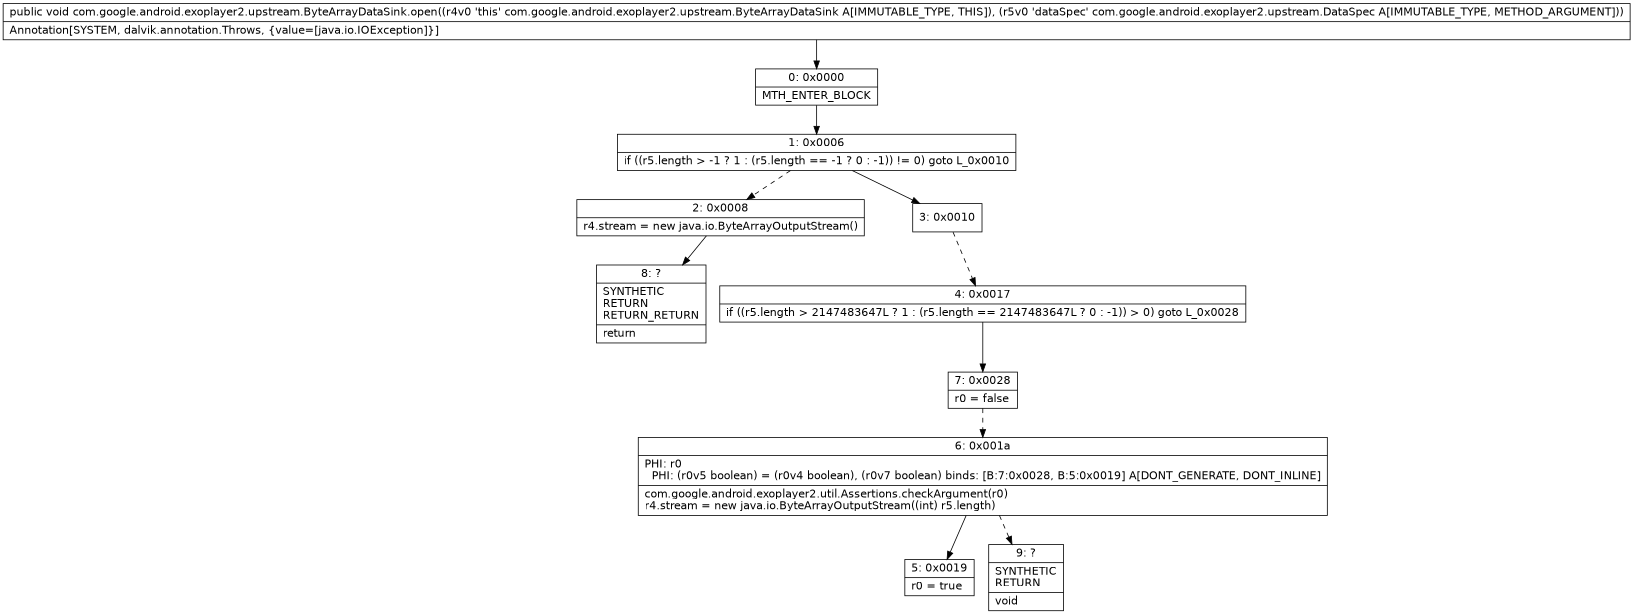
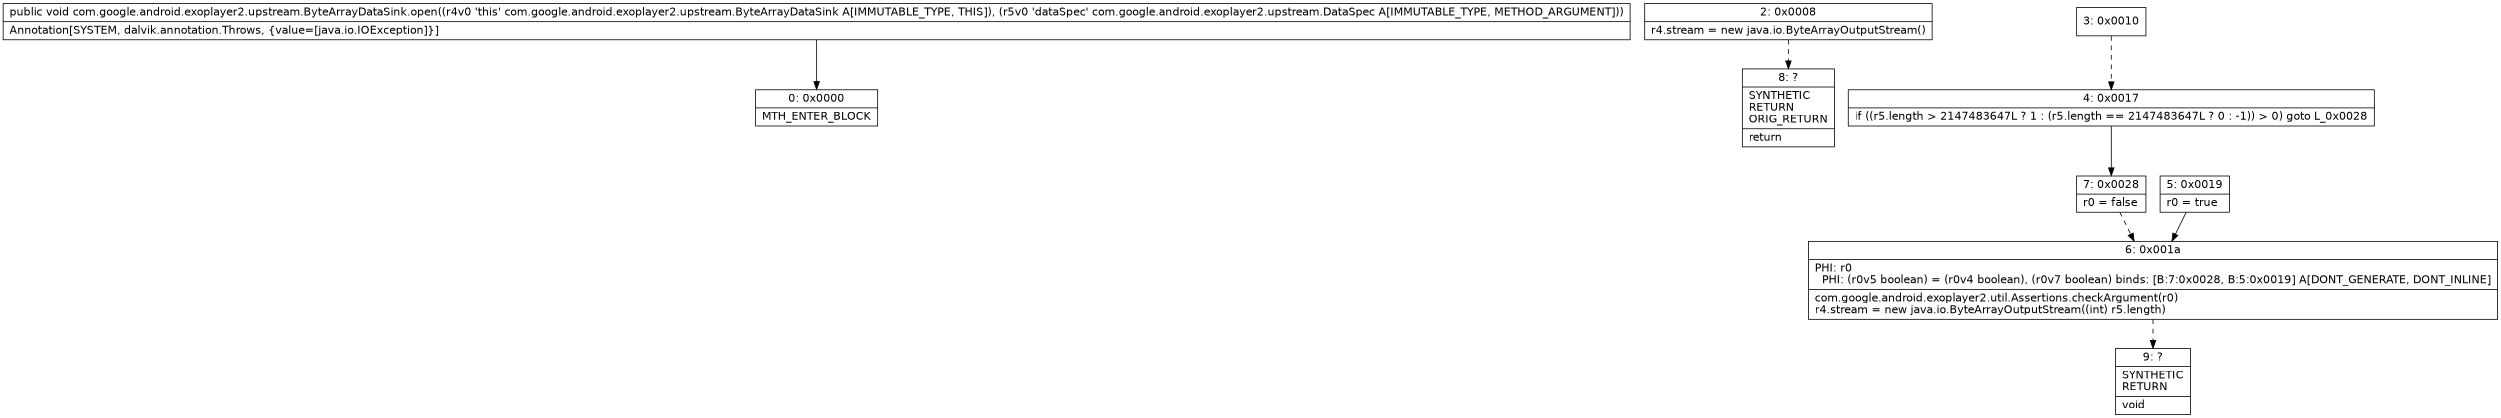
node "1: 0x0006": removed
edge "2: 0x0008" -> "8: ?": style solid -> dashed
node "8: ?": text "RETURN_RETURN" -> "ORIG_RETURN"
edge "6: 0x001a" -> "5: 0x0019": reversed
